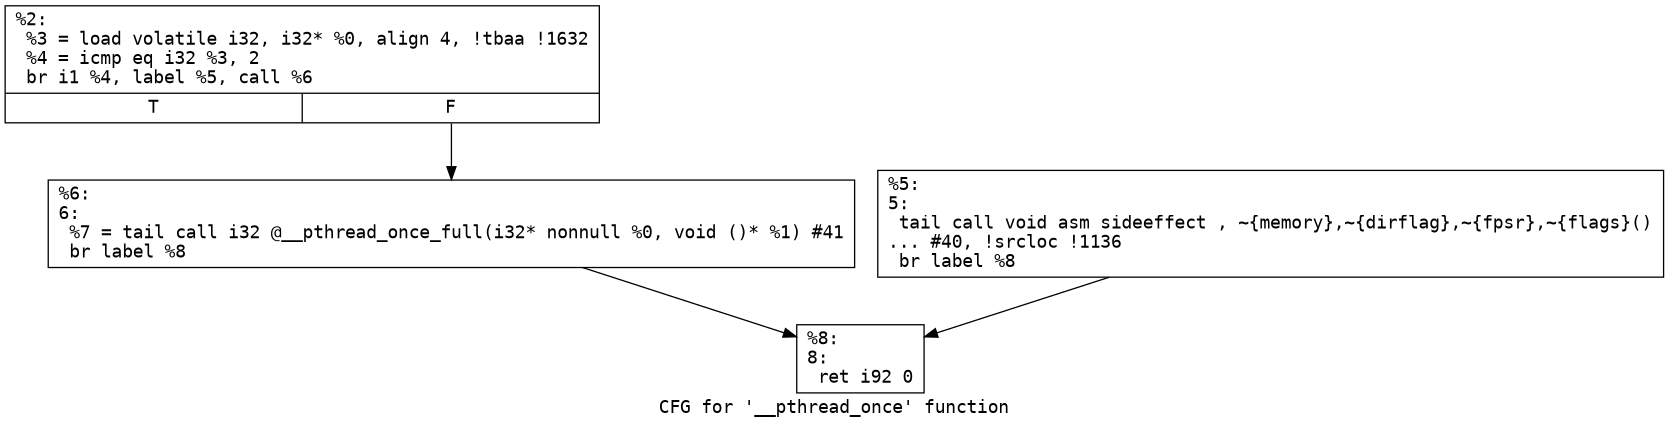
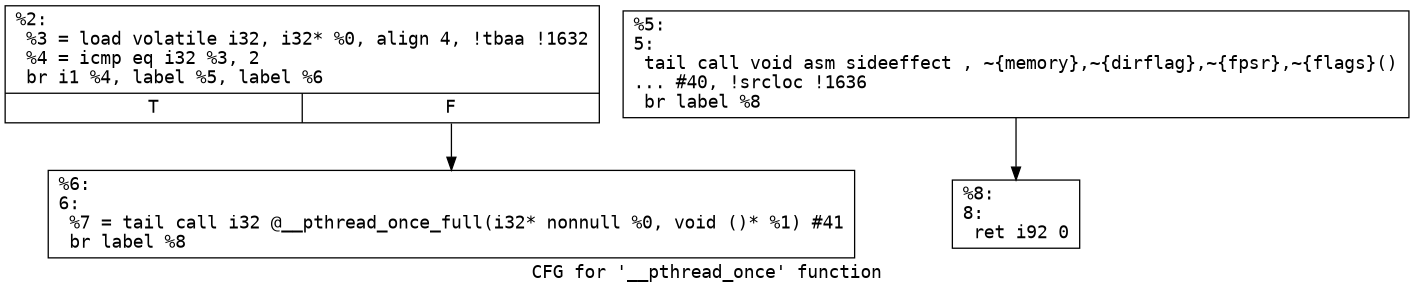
node "%2:": text "br i1 %4, label %5, call %6" -> "br i1 %4, label %5, label %6"
node "%5:": text "... #40, !srcloc !1136" -> "... #40, !srcloc !1636"
edge "%6:" -> "%8:": removed
